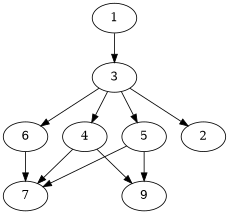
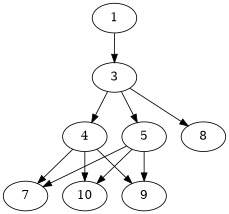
node "6": removed
node "2": label "2" -> "8"
node "10": added
